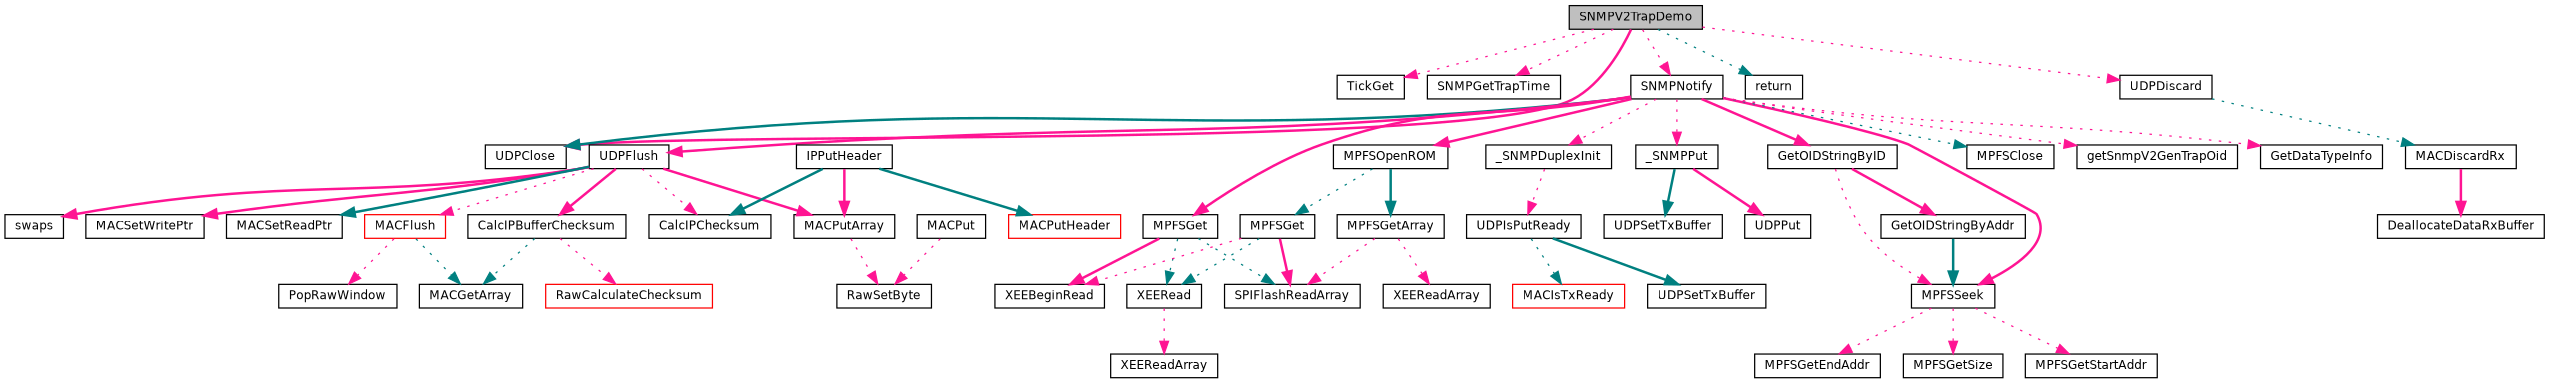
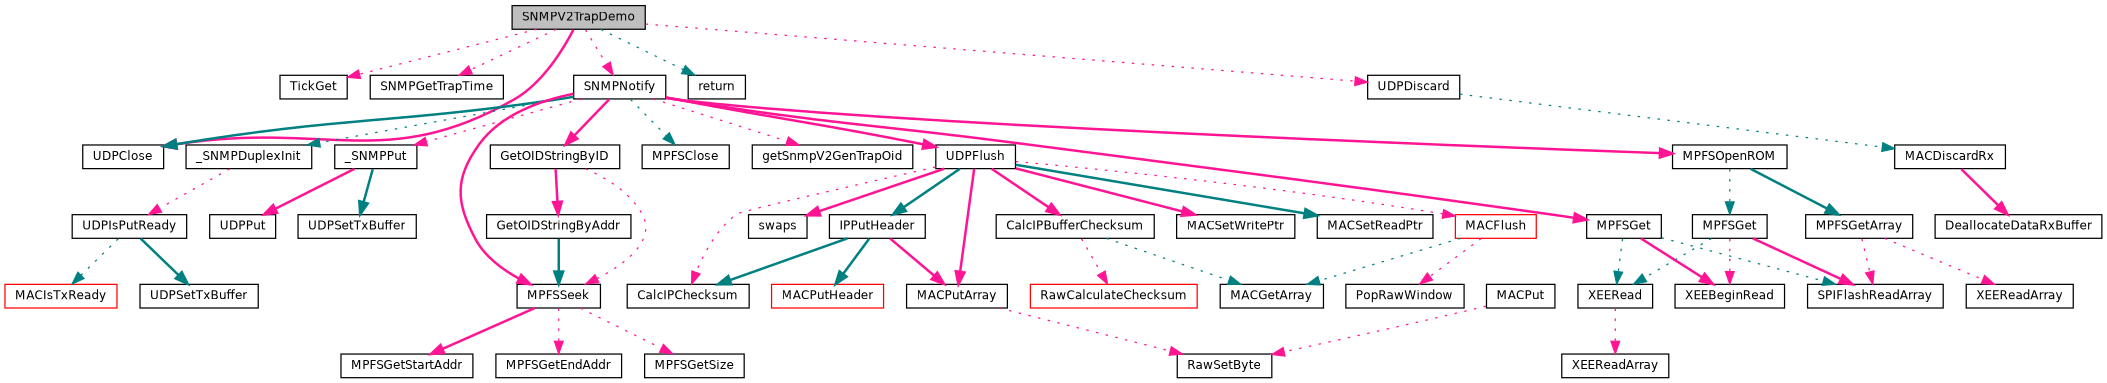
edge "SNMPNotify" -> "_SNMPDuplexInit": color deeppink -> teal
node "GetDataTypeInfo": removed
edge "UDPFlush" -> "IPPutHeader": added
edge "MPFSSeek" -> "MPFSGetStartAddr": style dotted -> bold
